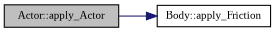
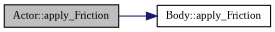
node "Actor::apply_Actor": label "Actor::apply_Actor" -> "Actor::apply_Friction"
